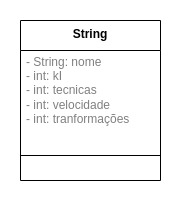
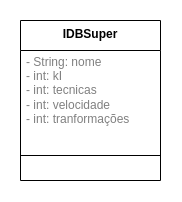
node "String": label "String" -> "IDBSuper"
